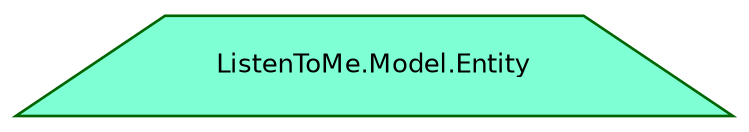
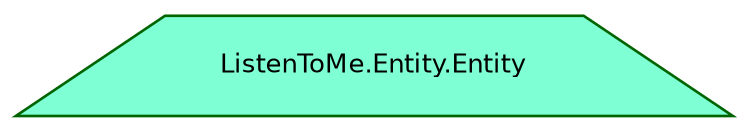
node "ListenToMe.Model.Entity": label "ListenToMe.Model.Entity" -> "ListenToMe.Entity.Entity"
